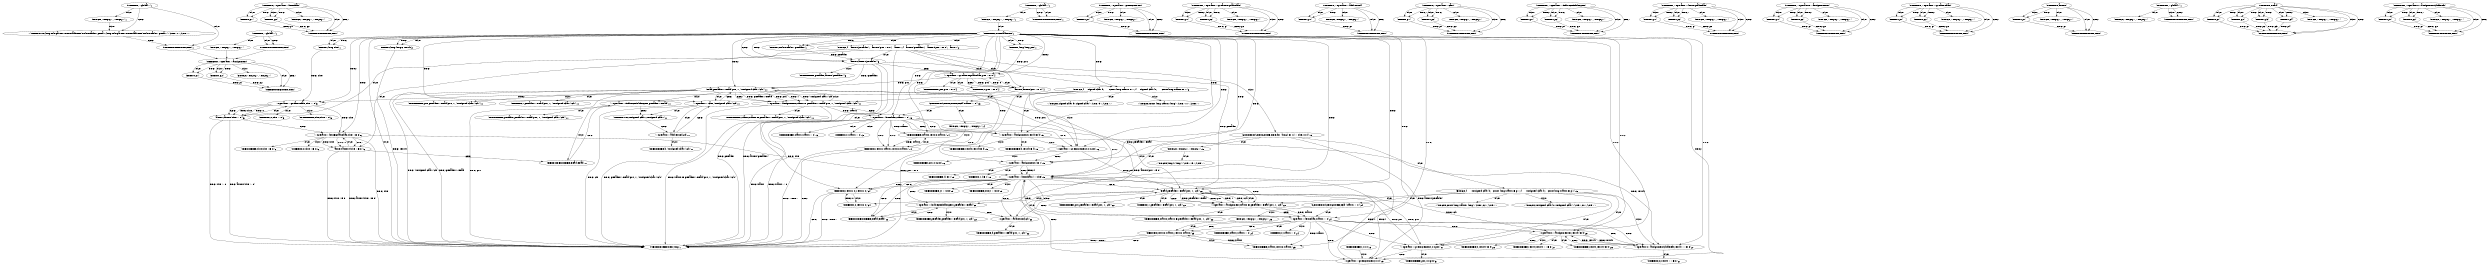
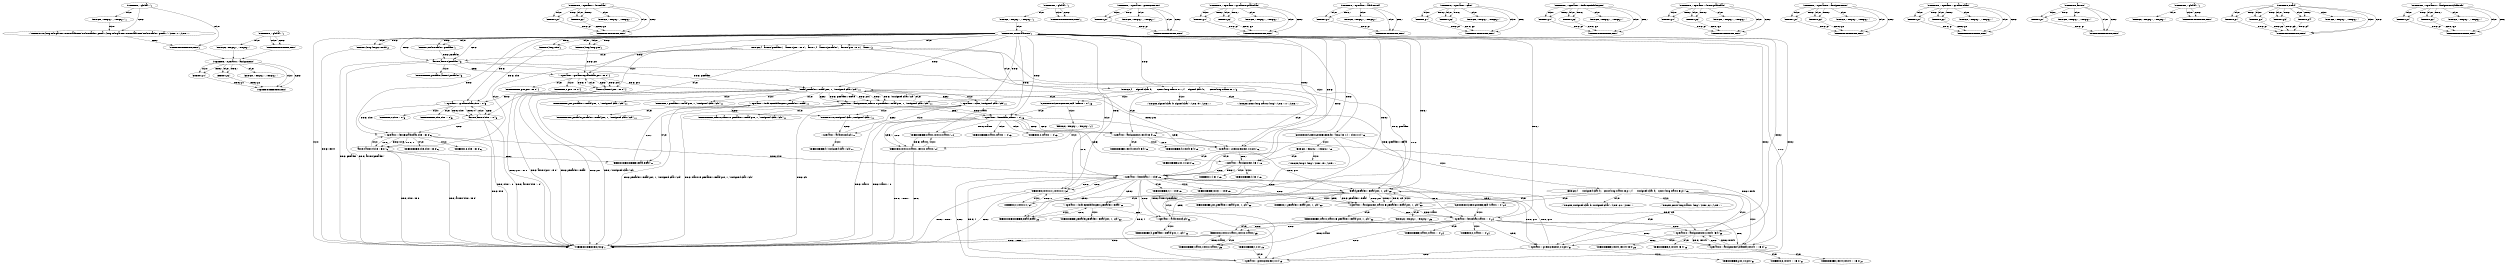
edge "(METHOD,UnserializeInt)" -> "(<operator>.preIncrement,++i)": reversed
edge "(<operators>.assignmentOr,result |= b)" -> "(IDENTIFIER,result,result <<= 8)": now "(<operators>.assignmentShiftLeft,result <<= 8)" -> "(IDENTIFIER,result,result <<= 8)"
